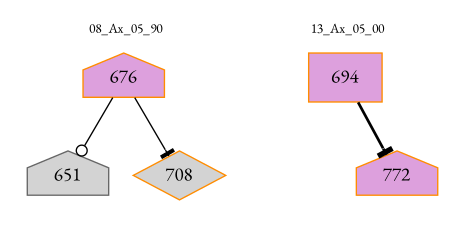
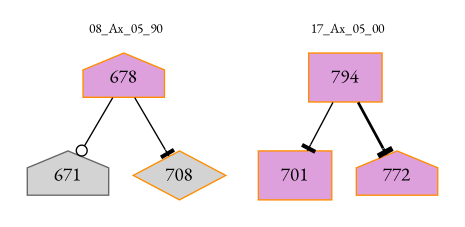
cluster "13_Ax_05_00": label "13_Ax_05_00" -> "17_Ax_05_00"
node "676": label "676" -> "678"
node "694": label "694" -> "794"
node "651": label "651" -> "671"
node "701": added
